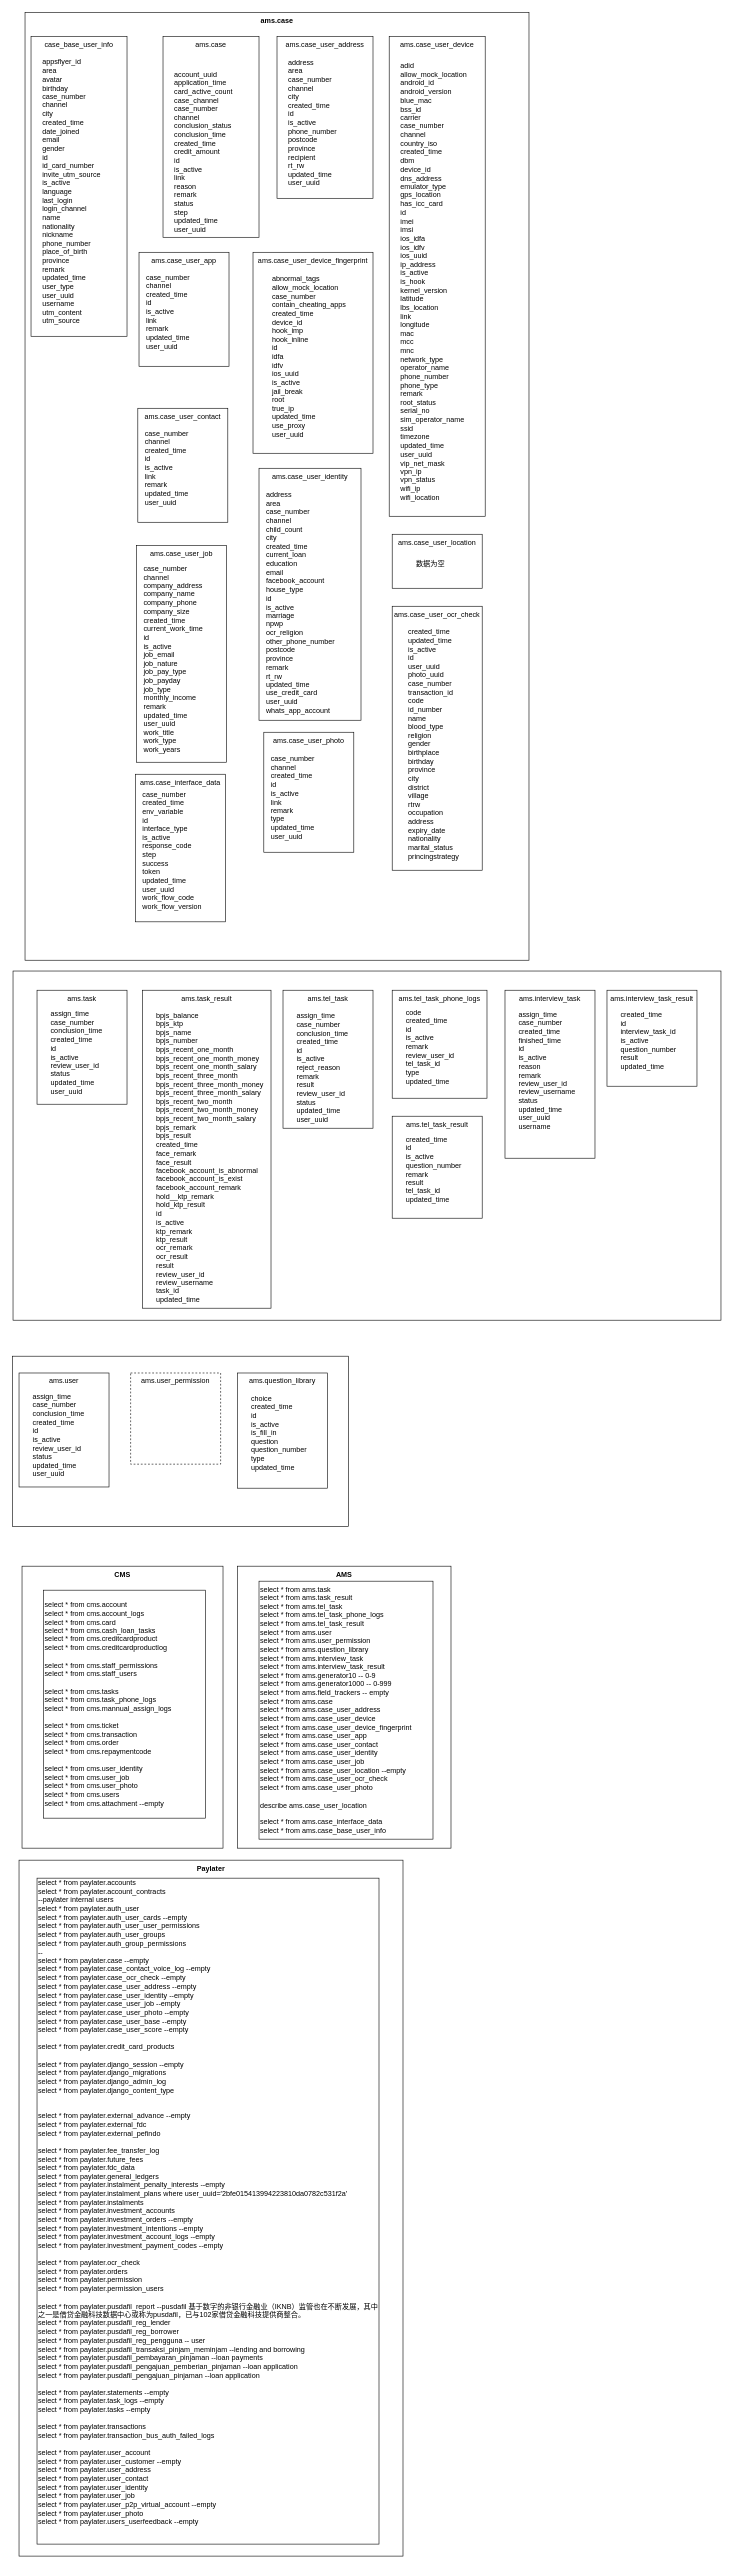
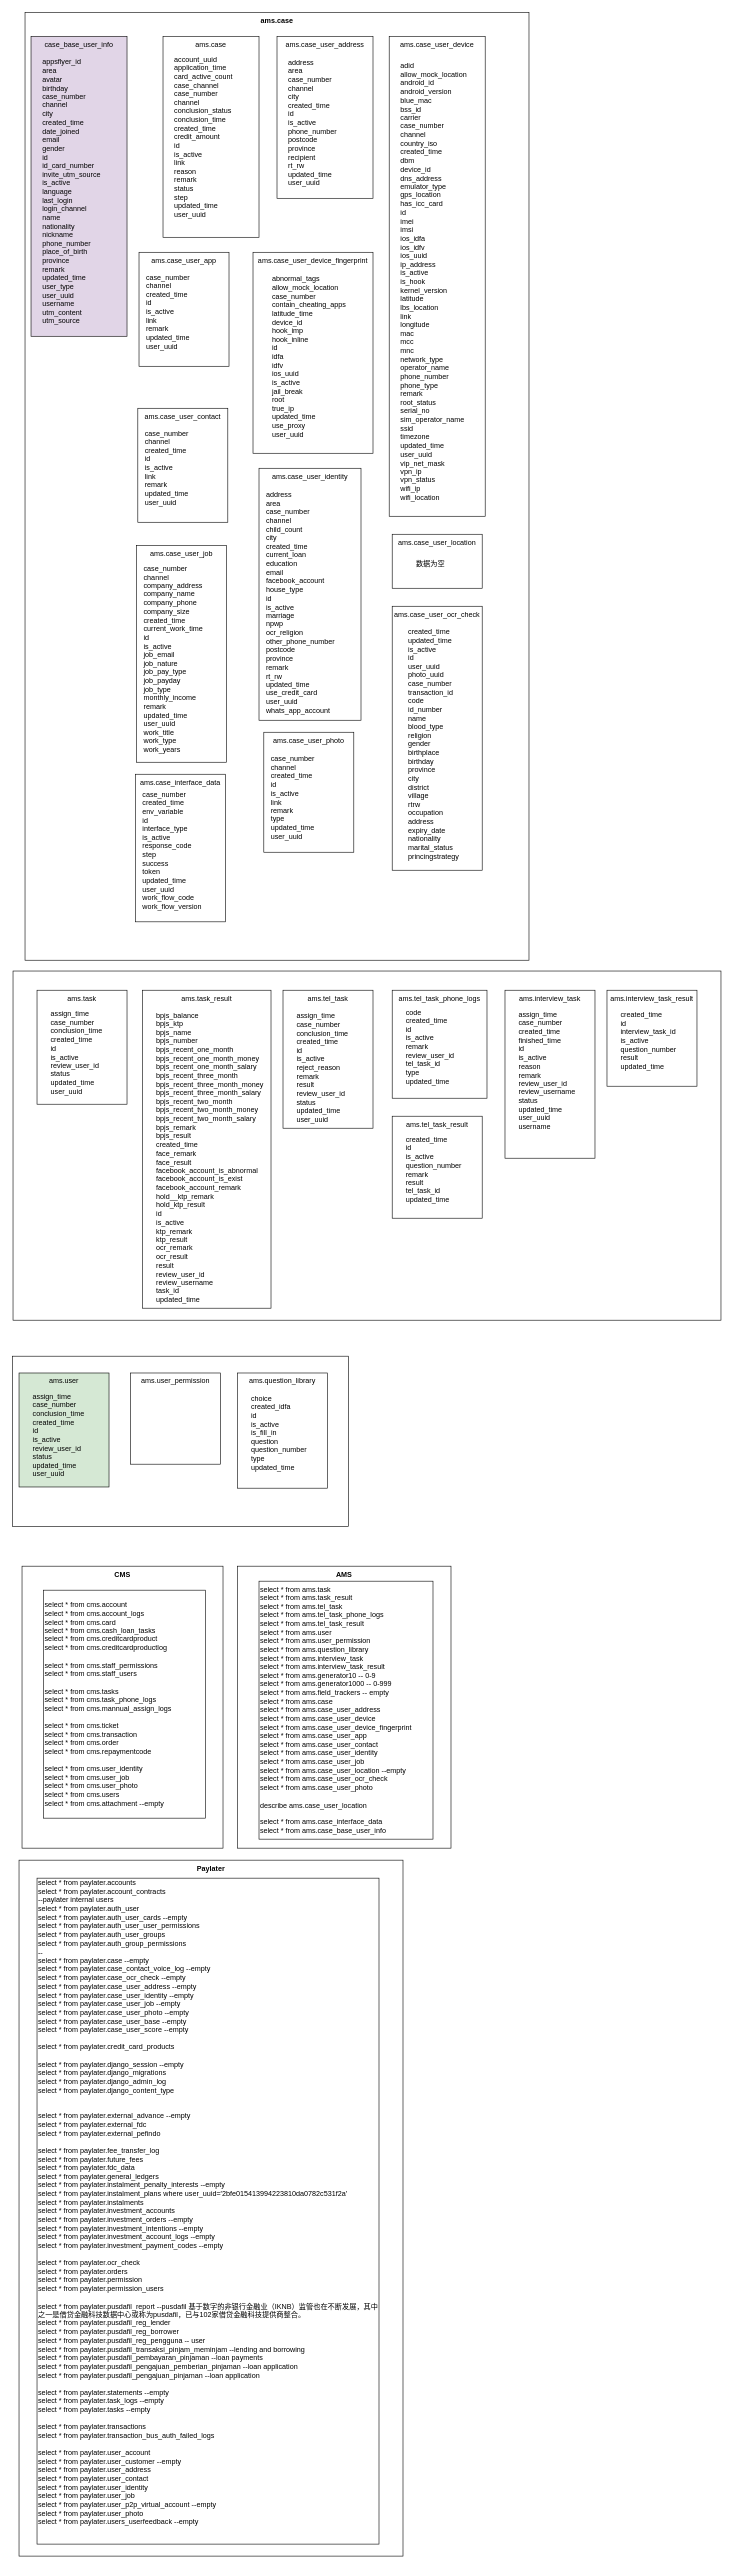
node "account_uuid application_time card_active_count case_channel case_number channel conclusion_status conclusion_time created_time credit_amount id is_active link reason remark status step updated_time user_uuid": moved (211, 152) -> (211, 137)
node "case_base_user_info": fillcolor #ffffff -> #e1d5e7
node "abnormal_tags allow_mock_location case_number contain_cheating_apps created_time device_id hook_imp hook_inline id idfa idfv ios_uuid is_active jail_break root true_ip updated_time use_proxy user_uuid": label "abnormal_tags allow_mock_location case_number contain_cheating_apps created_time device_id hook_imp hook_inline id idfa idfv ios_uuid is_active jail_break root true_ip updated_time use_proxy user_uuid" -> "abnormal_tags allow_mock_location case_number contain_cheating_apps latitude_time device_id hook_imp hook_inline id idfa idfv ios_uuid is_active jail_break root true_ip updated_time use_proxy user_uuid"
node "ams.user_permission": style dashed -> solid
node "ams.user": fillcolor #ffffff -> #d5e8d4
node "choice created_time id is_active is_fill_in question question_number type updated_time": label "choice created_time id is_active is_fill_in question question_number type updated_time" -> "choice created_idfa id is_active is_fill_in question question_number type updated_time"
